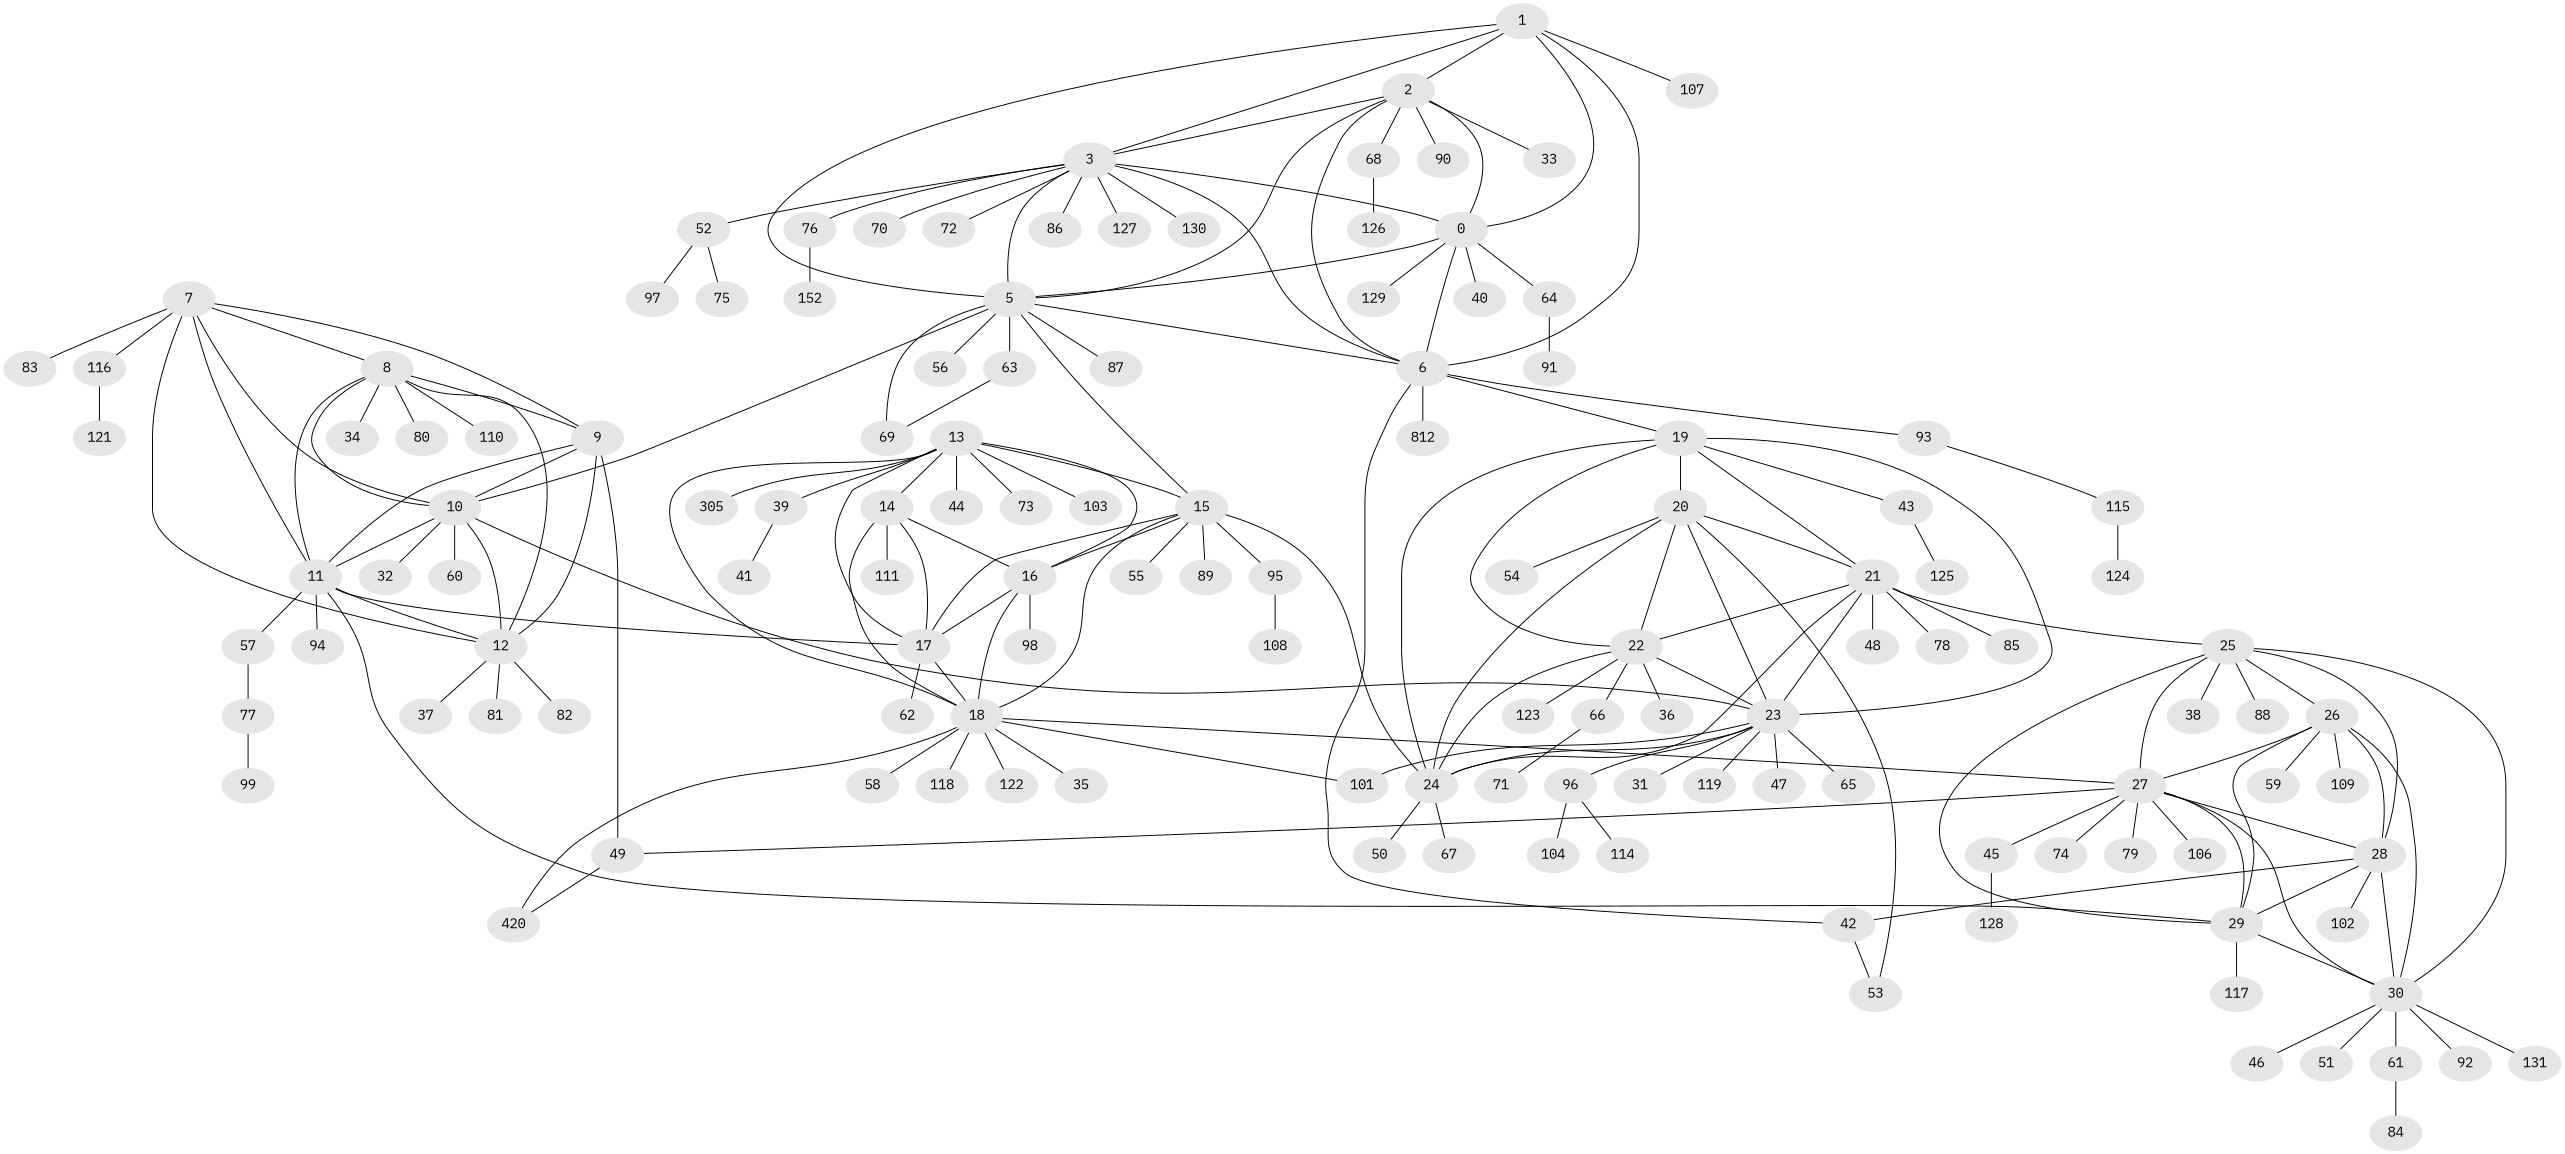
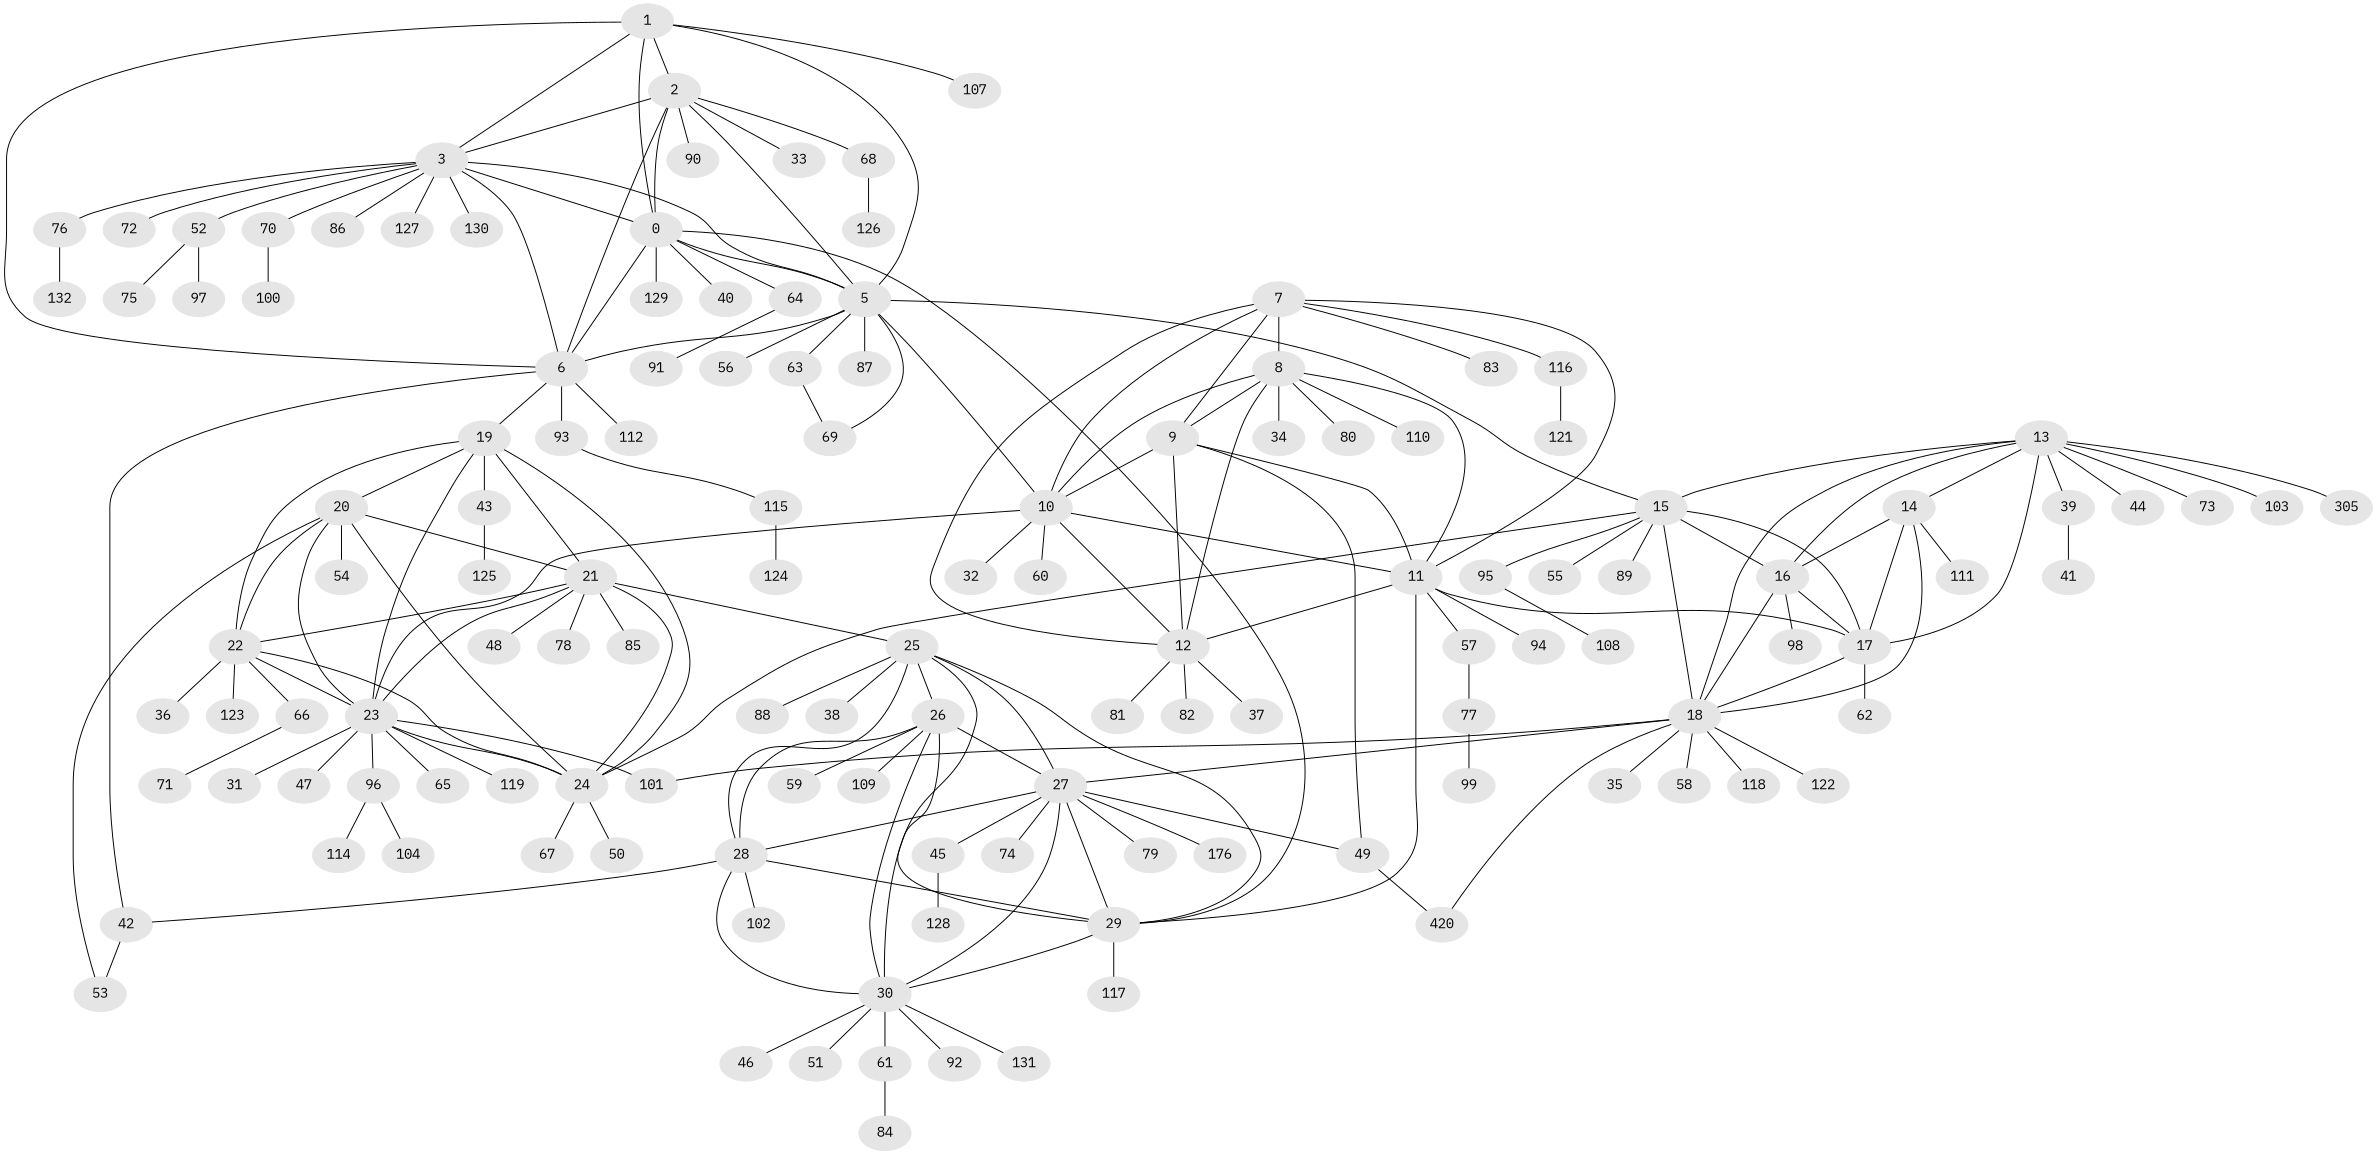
node "100": added
node "152": label "152" -> "132"
node "812": label "812" -> "112"
edge "0" -- "29": added
node "106": label "106" -> "176"
